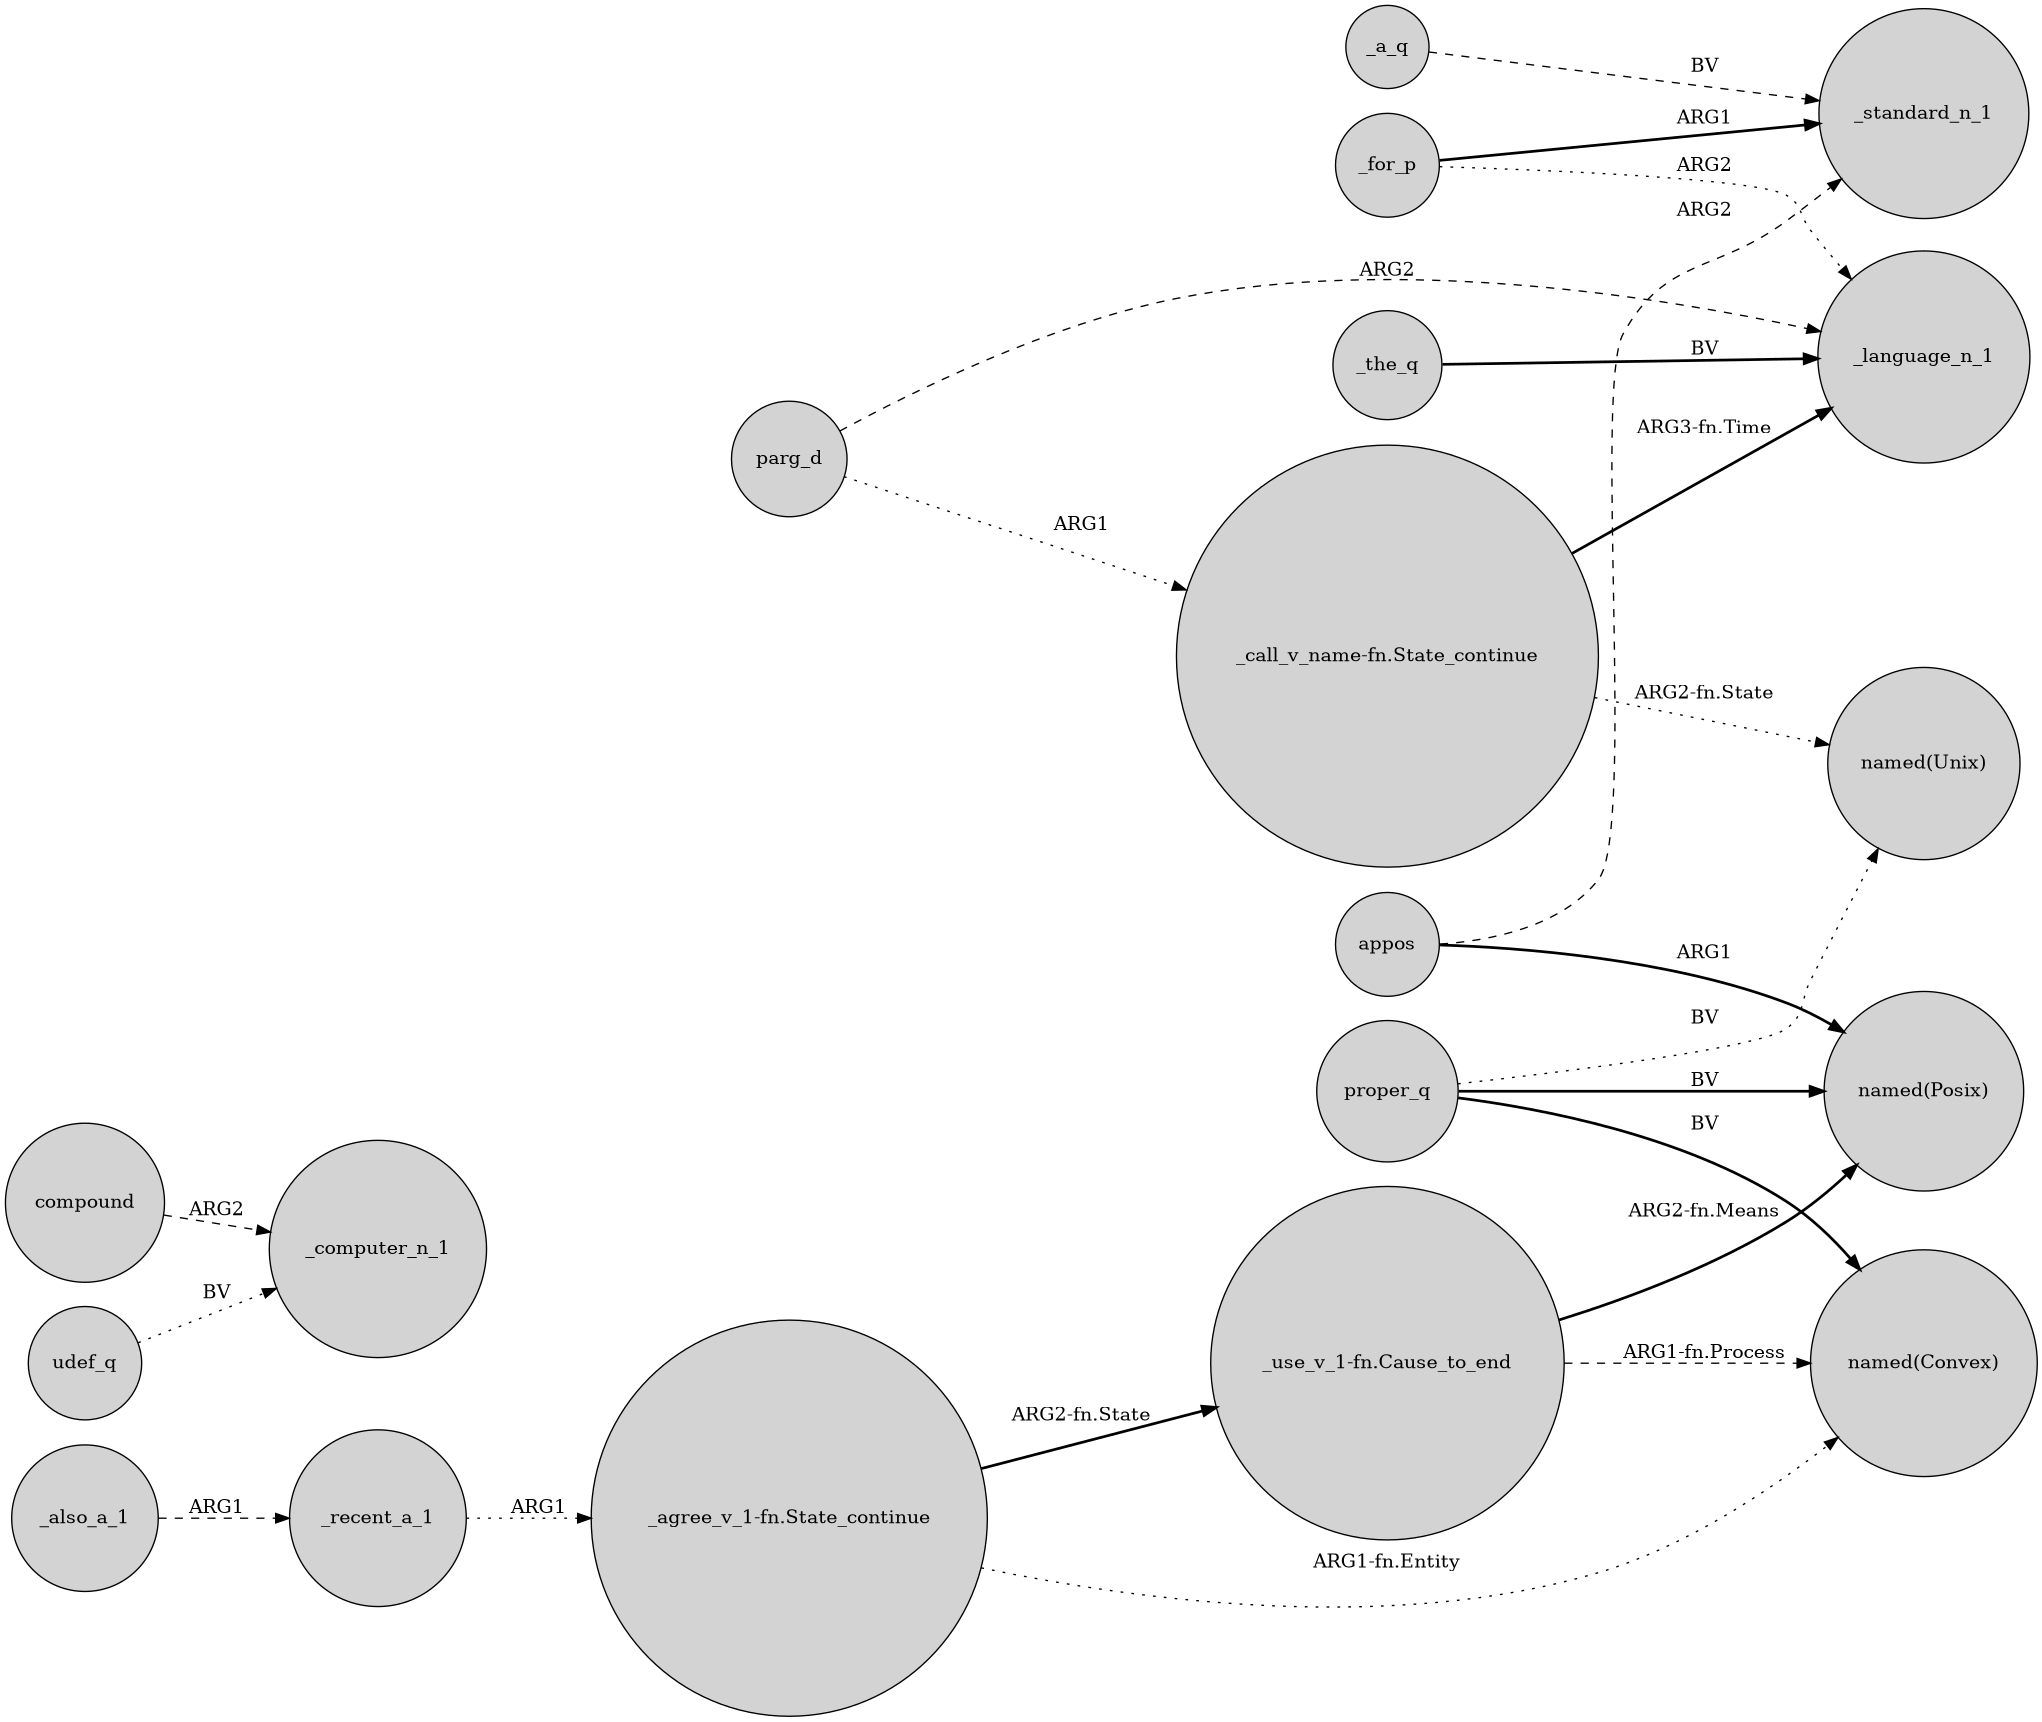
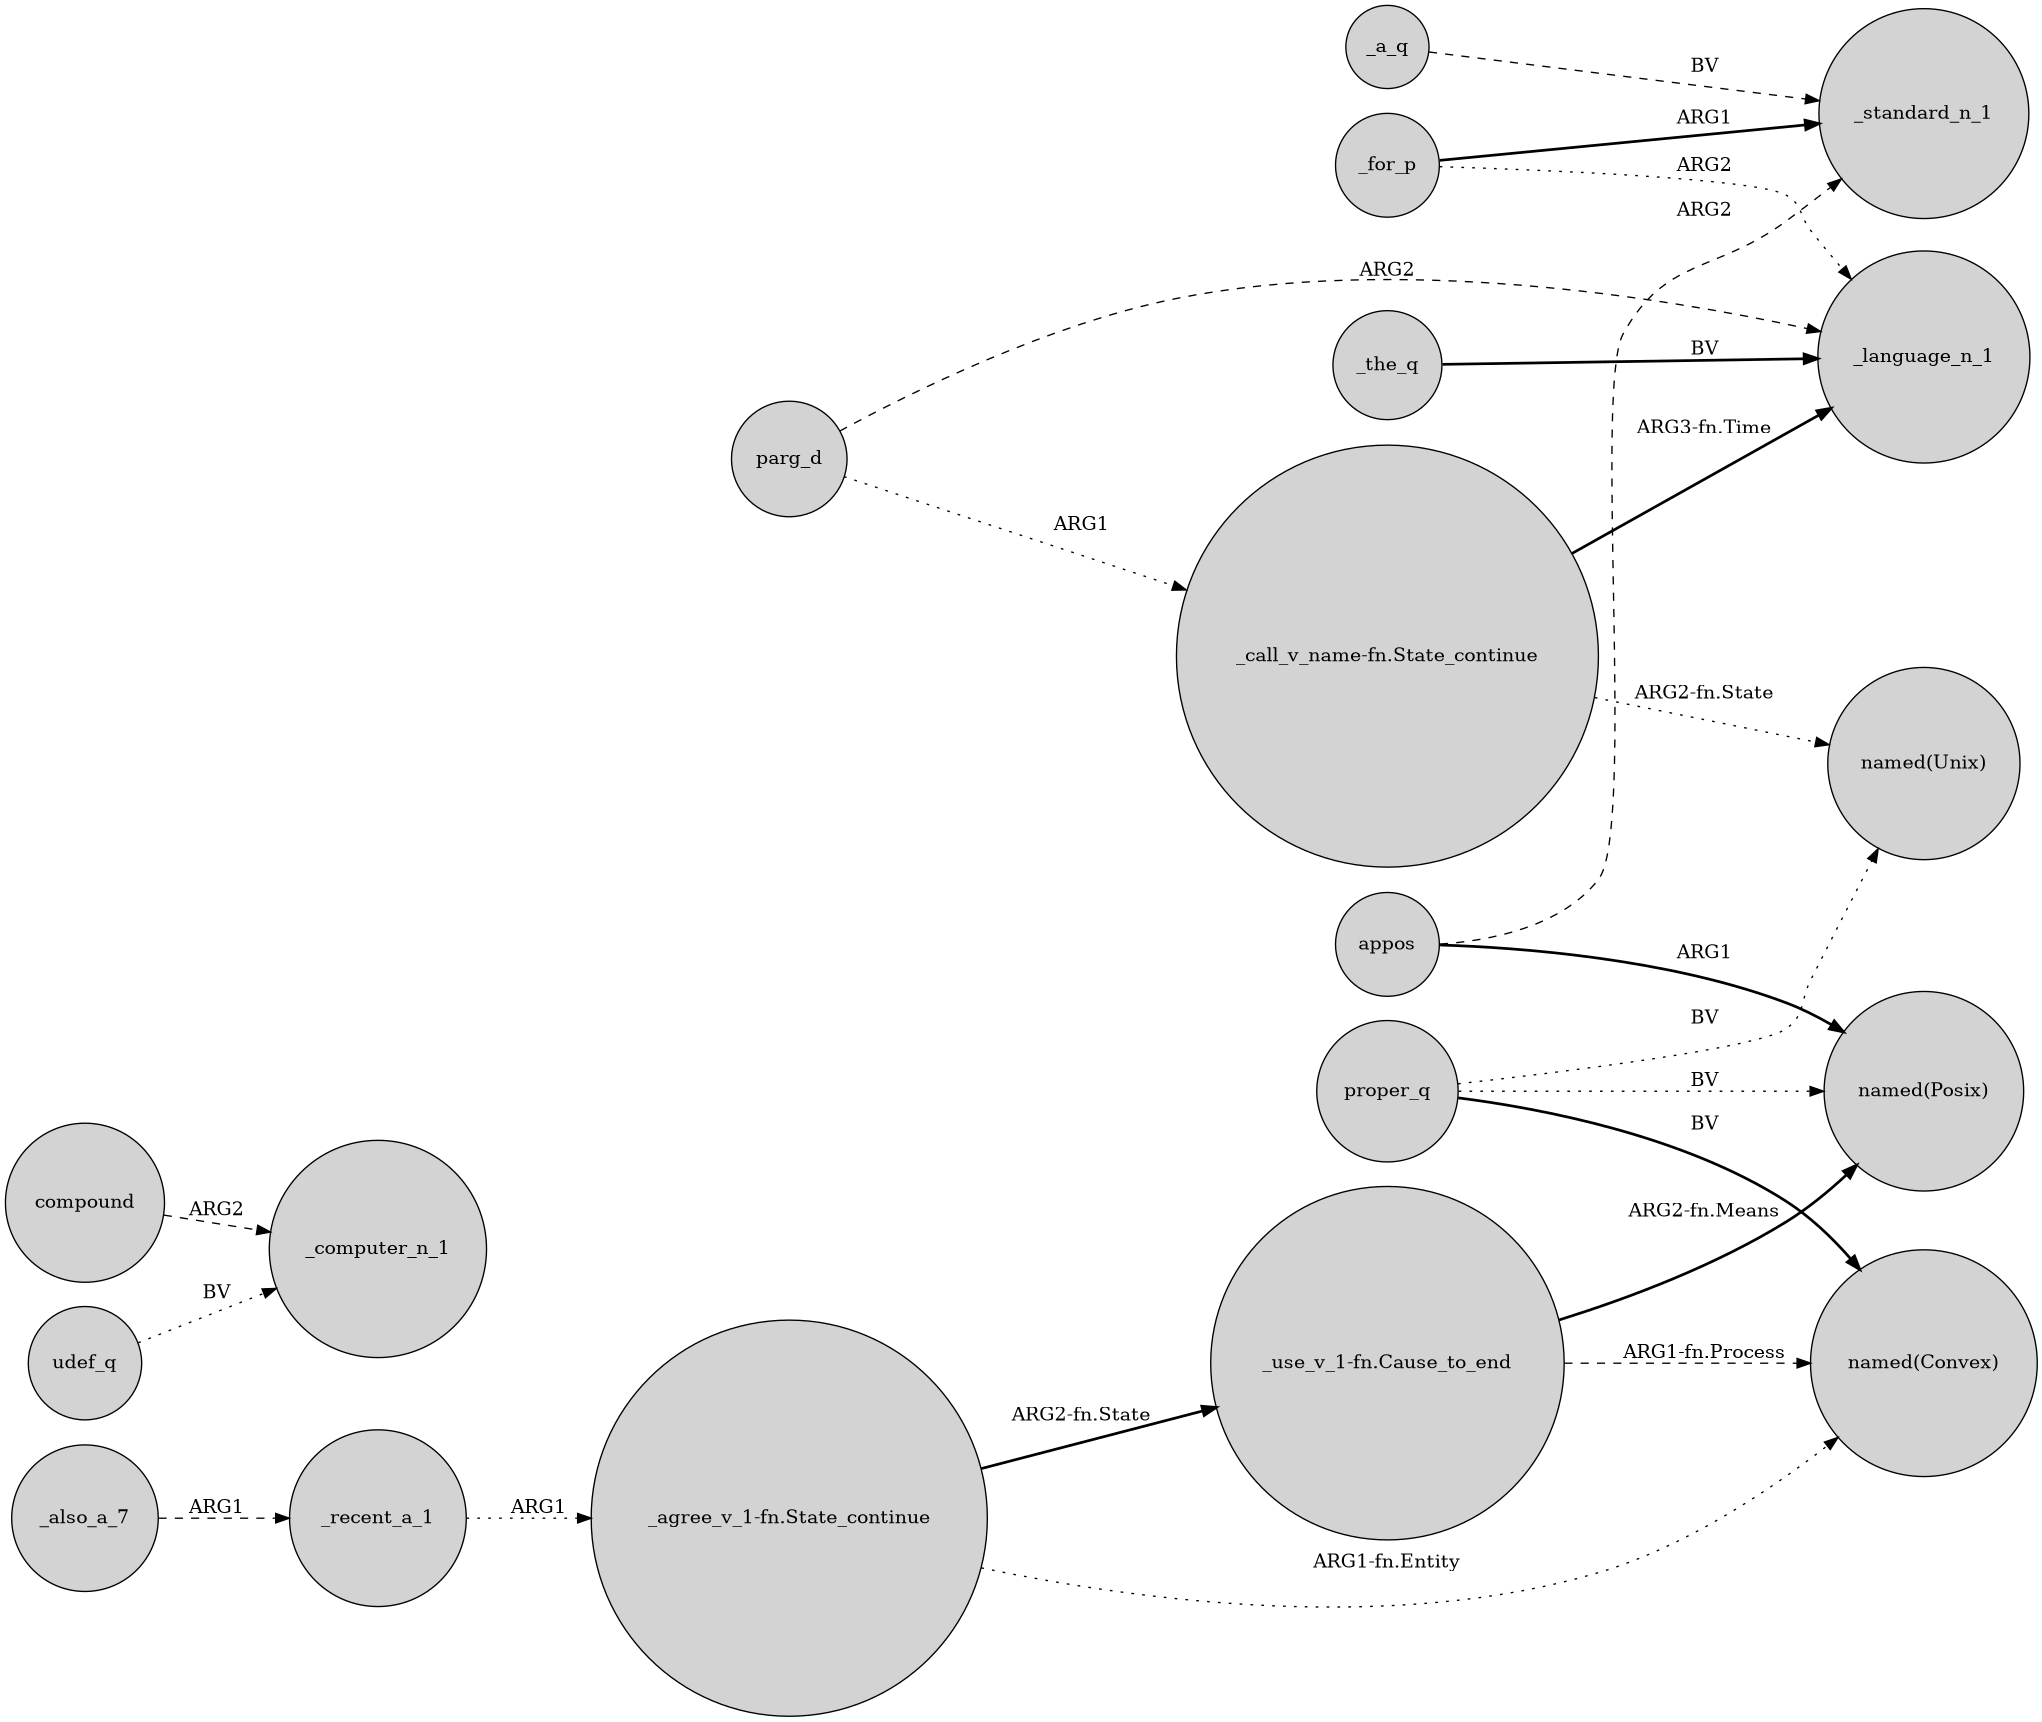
edge "proper_q" -> "named(Posix)": style bold -> dotted
node "_also_a_1": label "_also_a_1" -> "_also_a_7"
